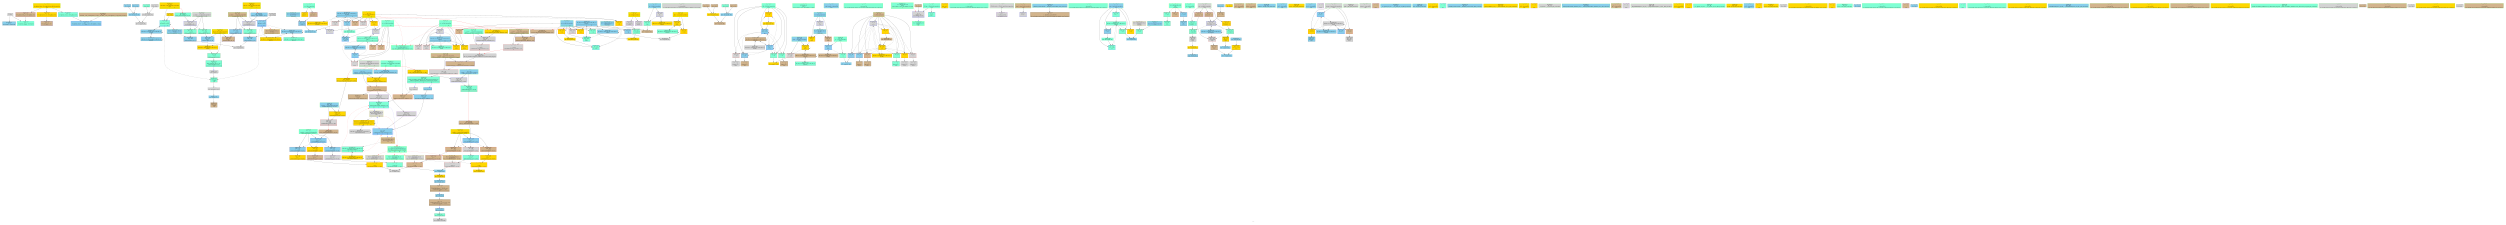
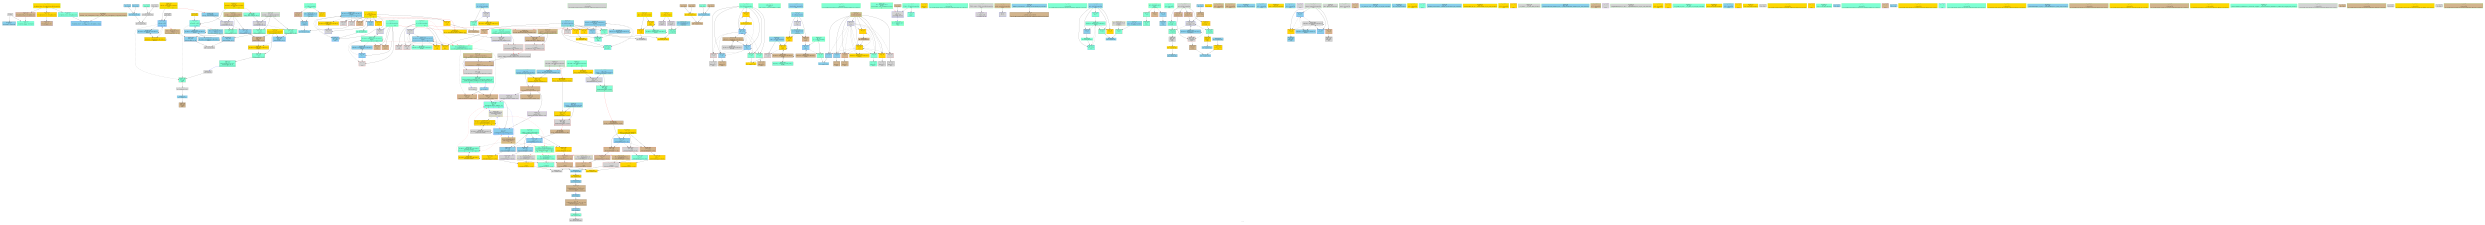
node "NodeID: 424": removed
node "NodeID: 204": fillcolor skyblue -> tan
node "NodeID: 213": added
